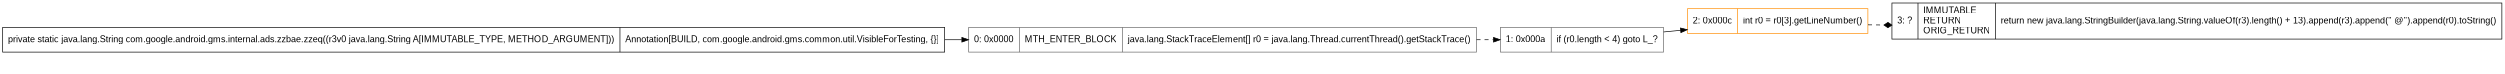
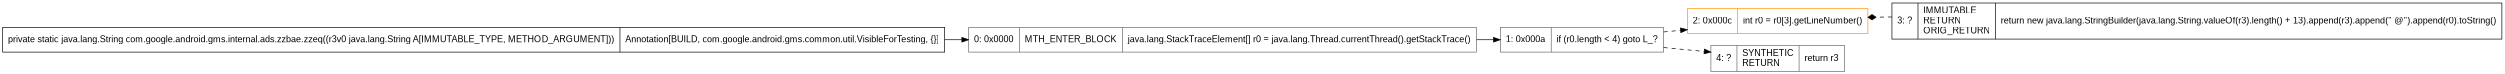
edge "2: 0x000c" -> "3: ?": reversed
edge "1: 0x000a" -> "2: 0x000c": style solid -> dashed
edge "0: 0x0000" -> "1: 0x000a": style dashed -> solid
node "4: ?": added
